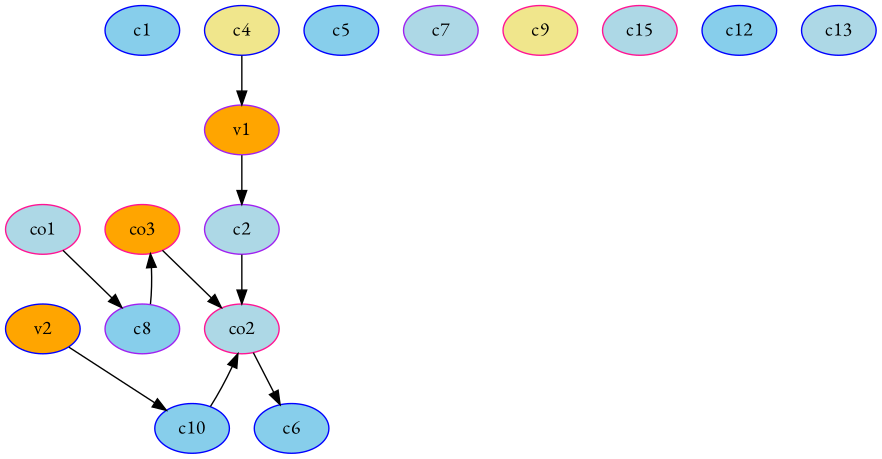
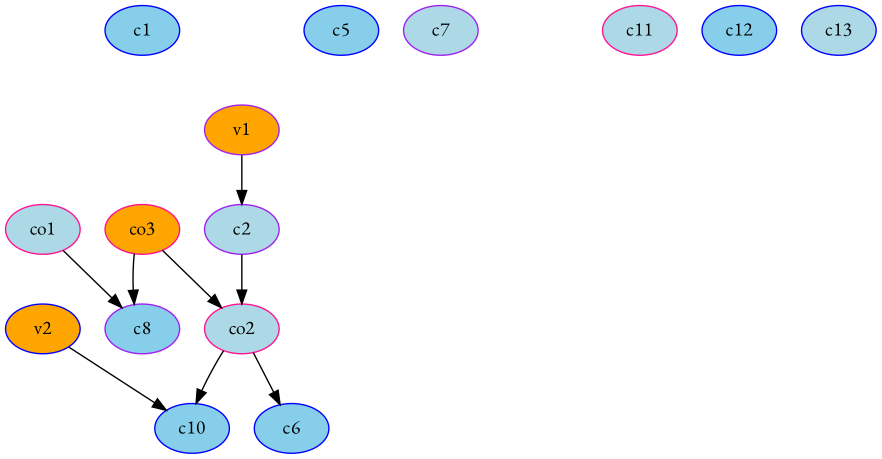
node "c4": removed
node "c9": removed
node "c15": label "c15" -> "c11"
edge "c8" -> "co3": reversed
edge "c10" -> "co2": reversed
